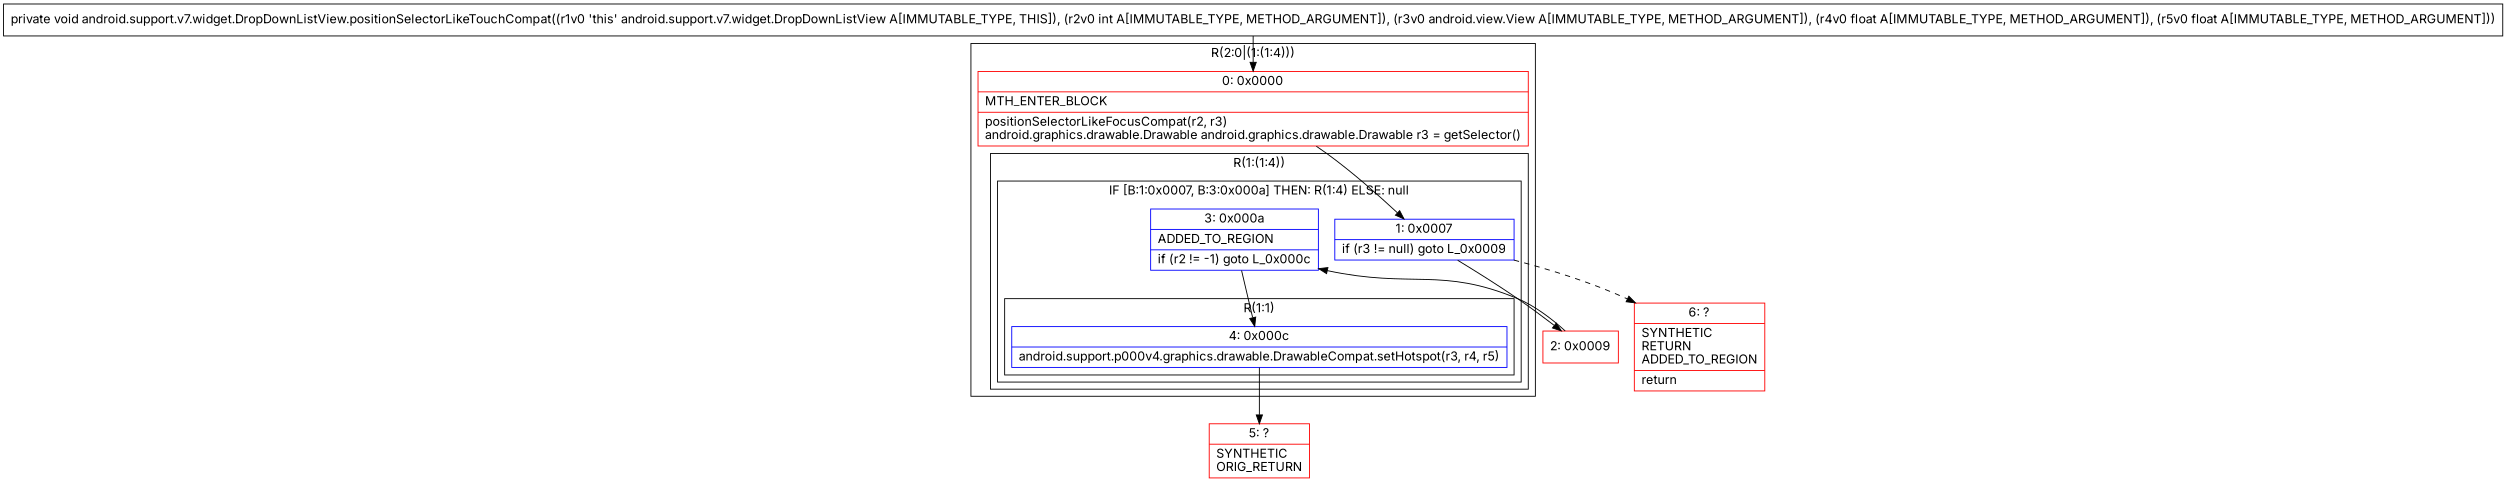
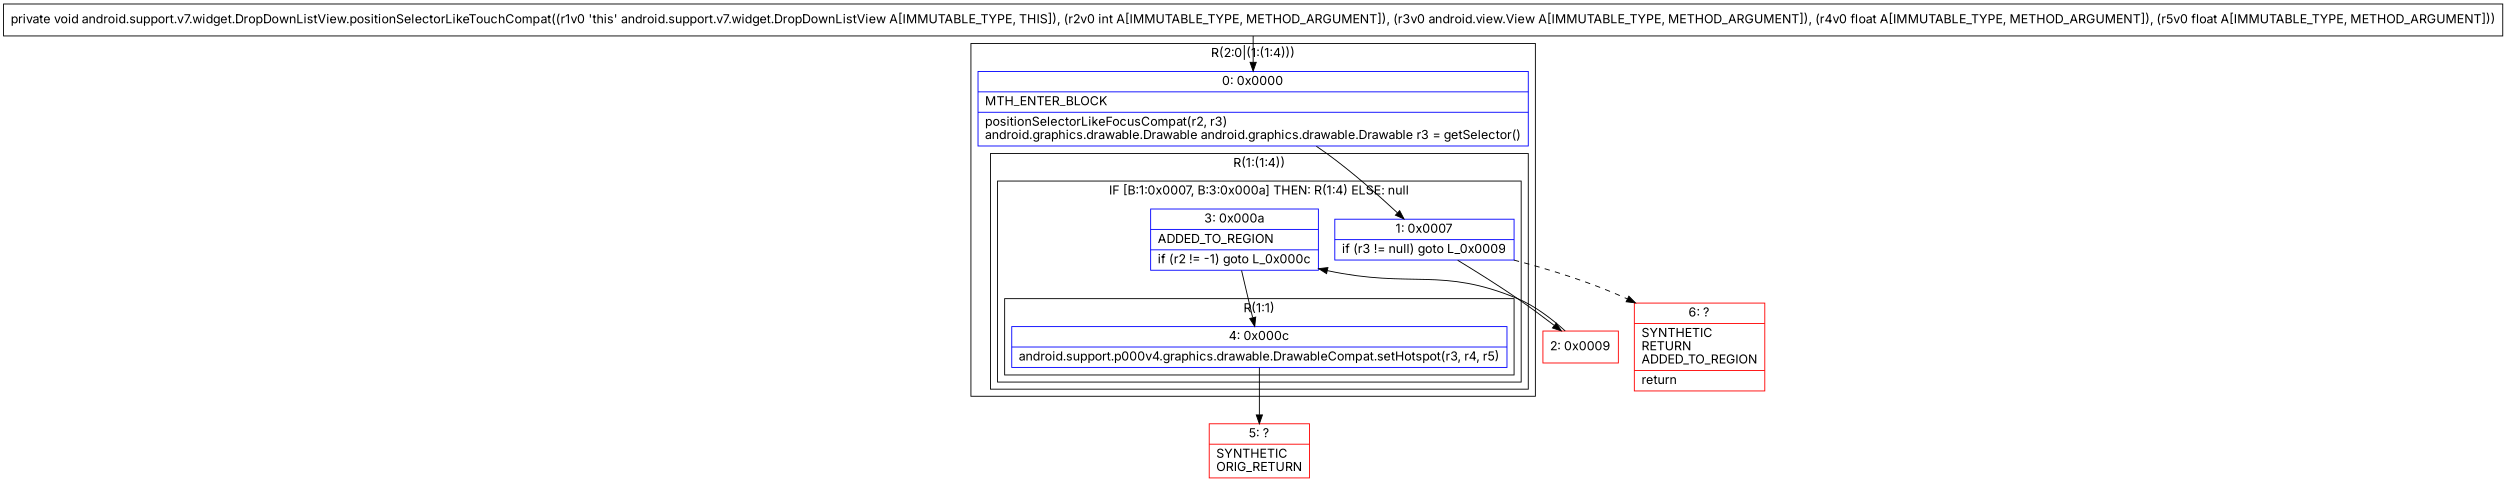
node "0: 0x0000": color red -> blue
